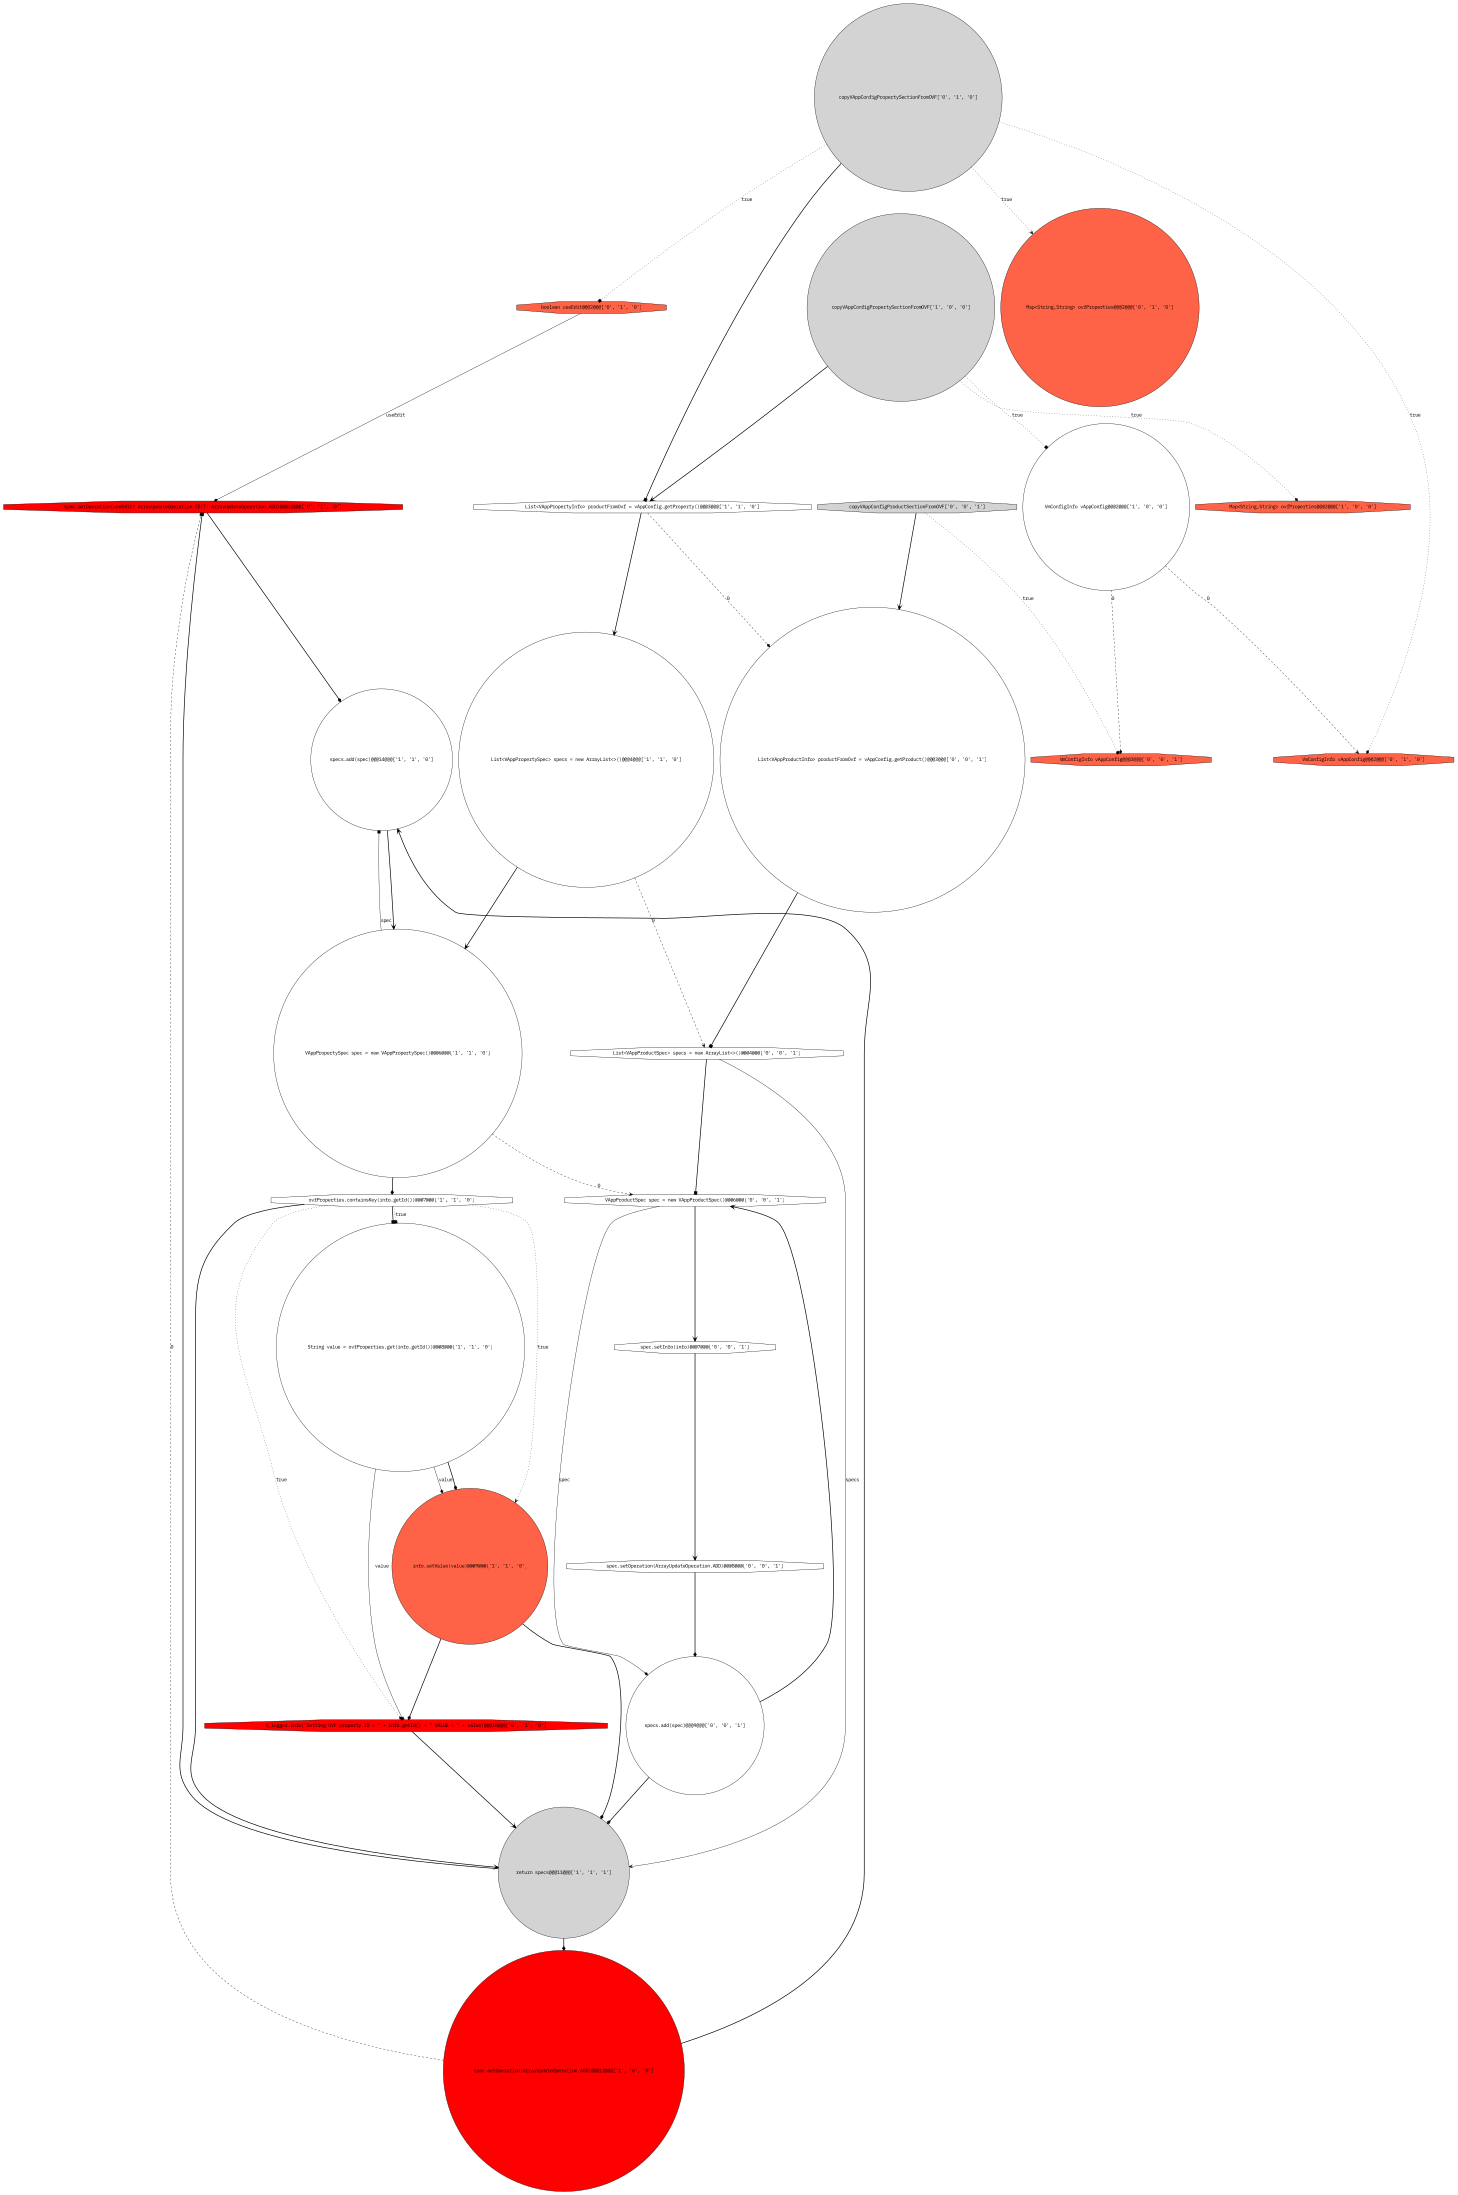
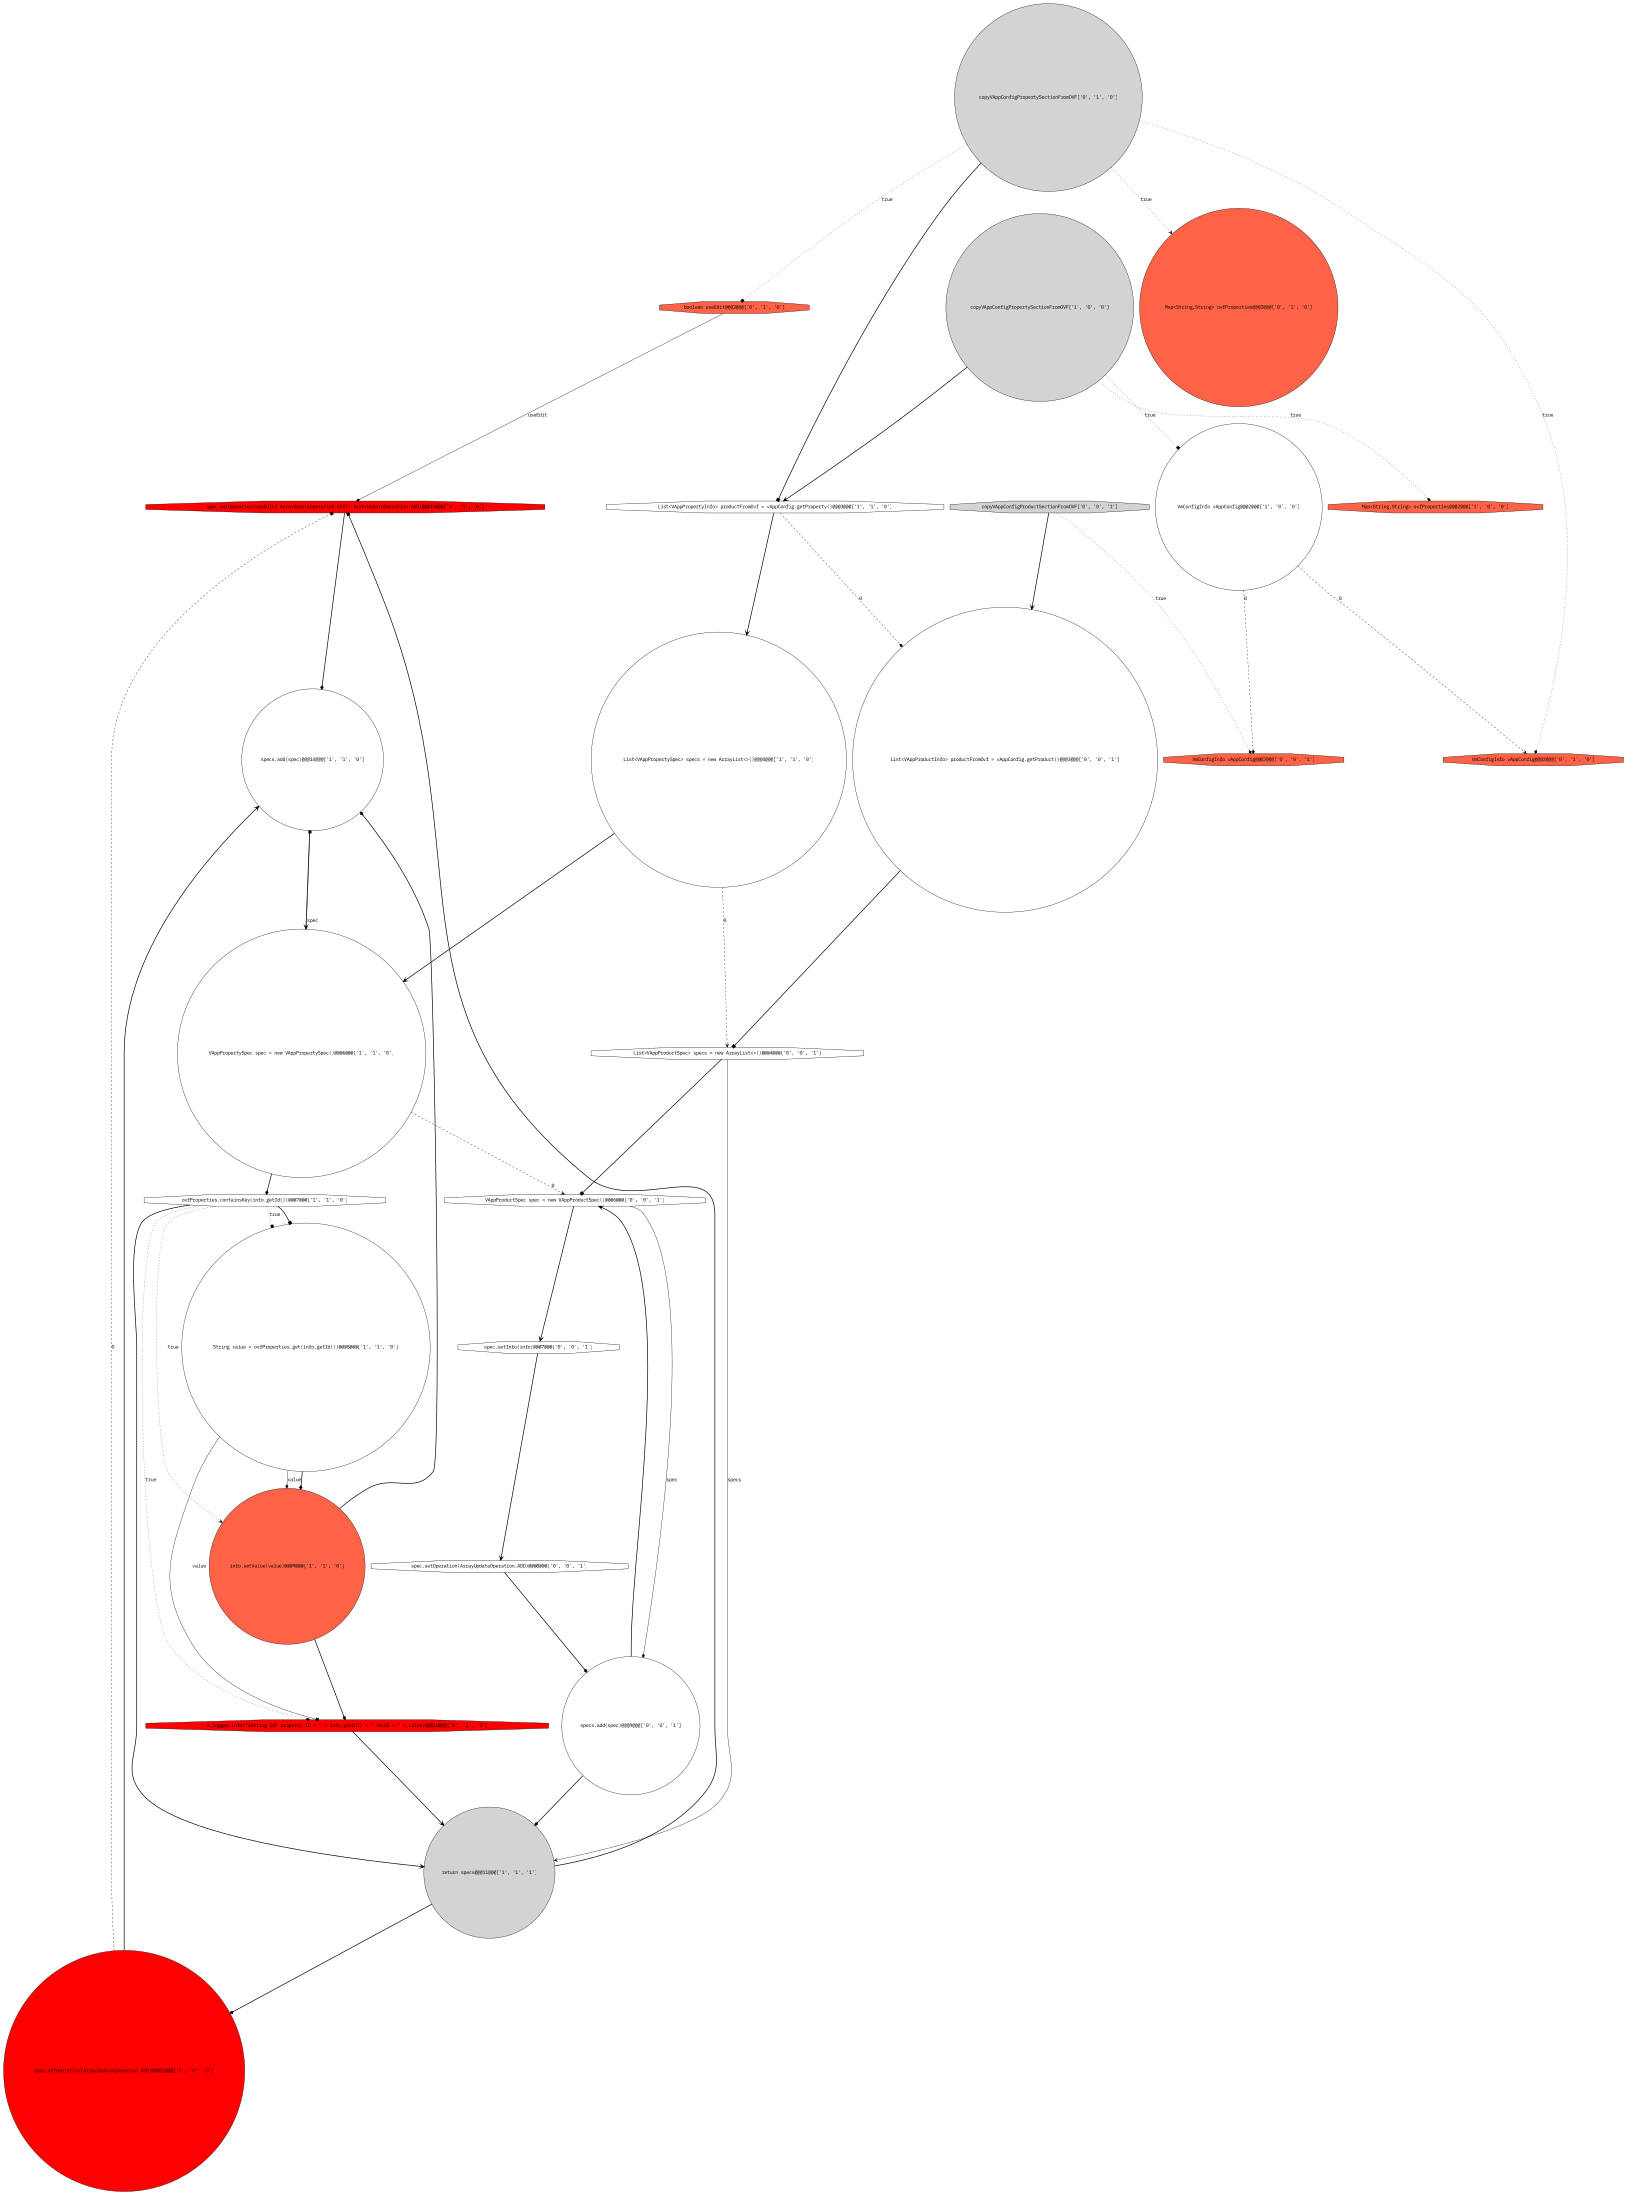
edge "copyVAppConfigProductSectionFromOVF['0', '0', '1']" -> "VmConfigInfo vAppConfig@@@2@@@['0', '0', '1']": arrowhead box -> diamond
edge "info.setValue(value)@@@9@@@['1', '1', '0']" -> "return specs@@@11@@@['1', '1', '1']": now "info.setValue(value)@@@9@@@['1', '1', '0']" -> "specs.add(spec)@@@14@@@['1', '1', '0']"
